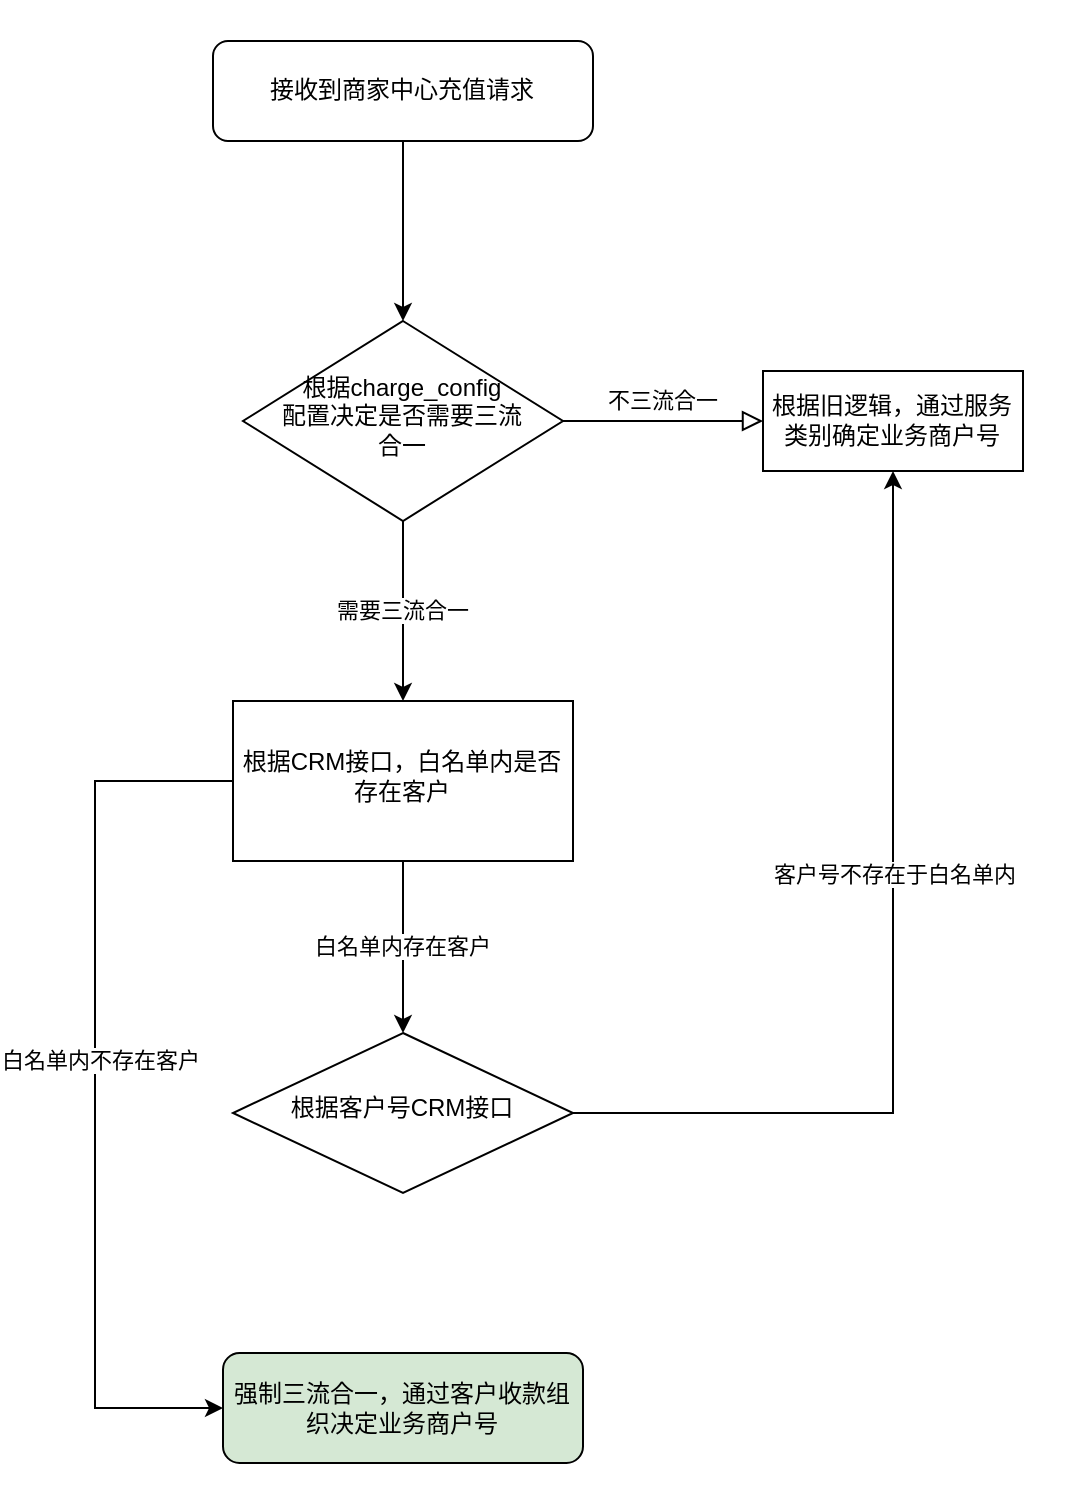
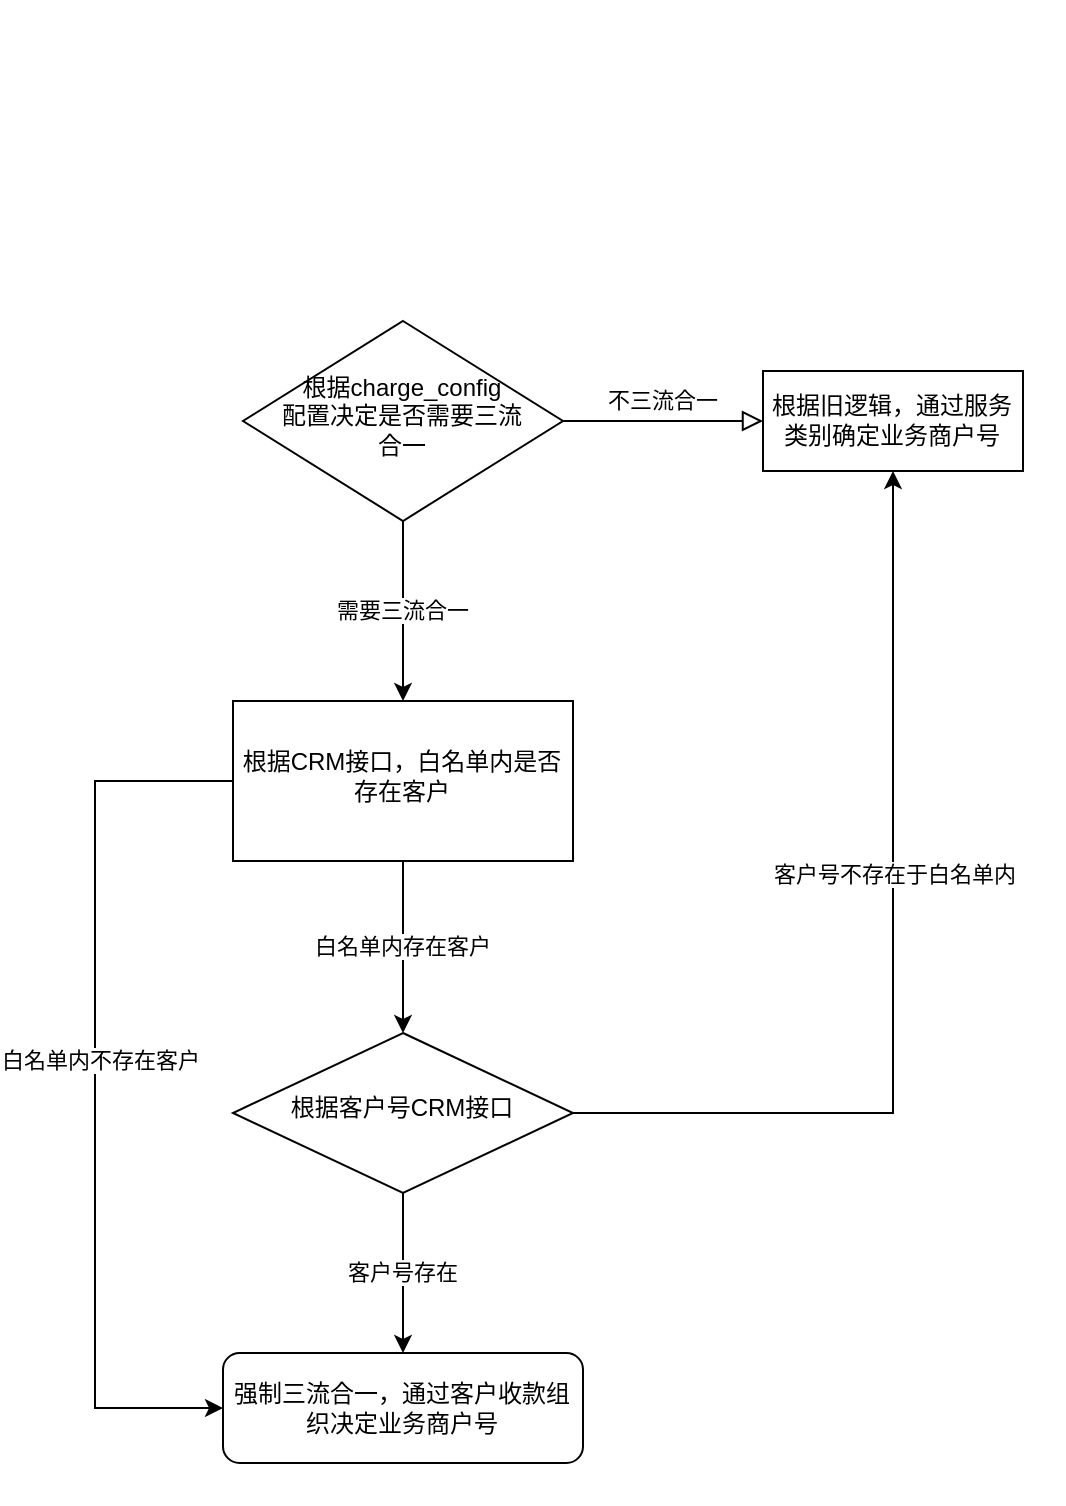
node "接收到商家中心充值请求": removed
edge "接收到商家中心充值请求" -> "根据charge_config 配置决定是否需要三流 合一": removed
edge "根据客户号CRM接口" -> "强制三流合一，通过客户收款组织决定业务商户号": added, label "客户号存在"
node "强制三流合一，通过客户收款组织决定业务商户号": fillcolor #d5e8d4 -> #ffffff
